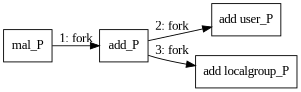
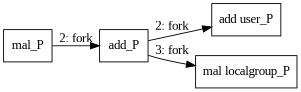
edge "mal_P" -> "add_P": label "1: fork" -> "2: fork"
node "add localgroup_P": label "add localgroup_P" -> "mal localgroup_P"
